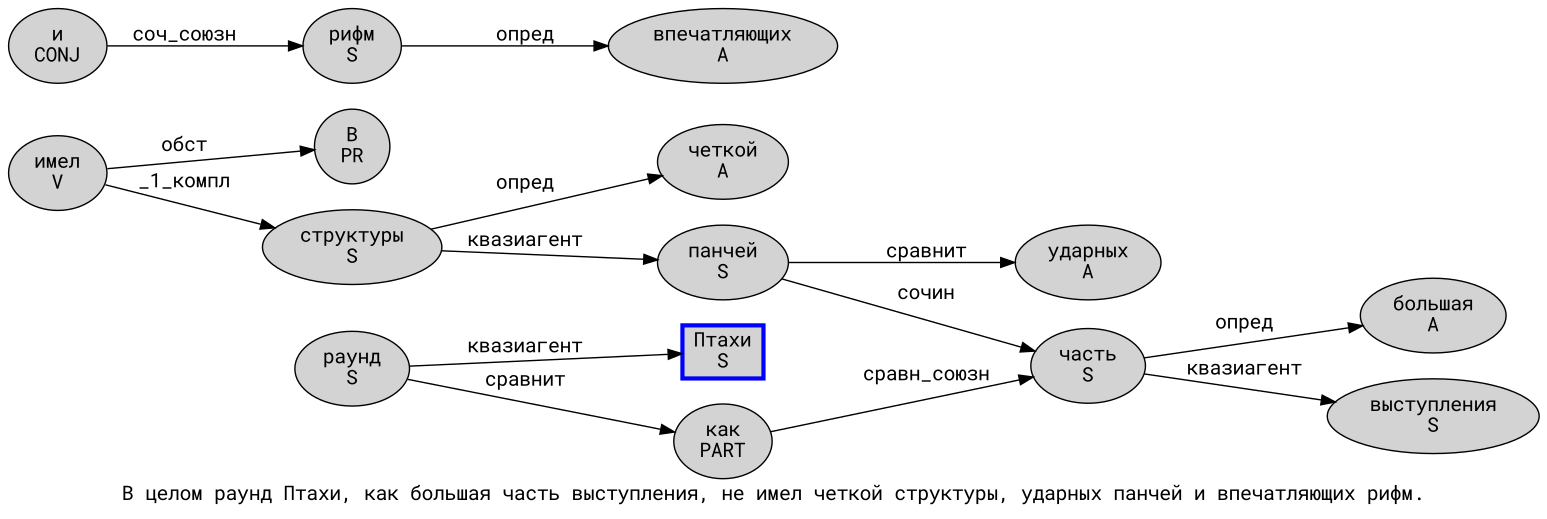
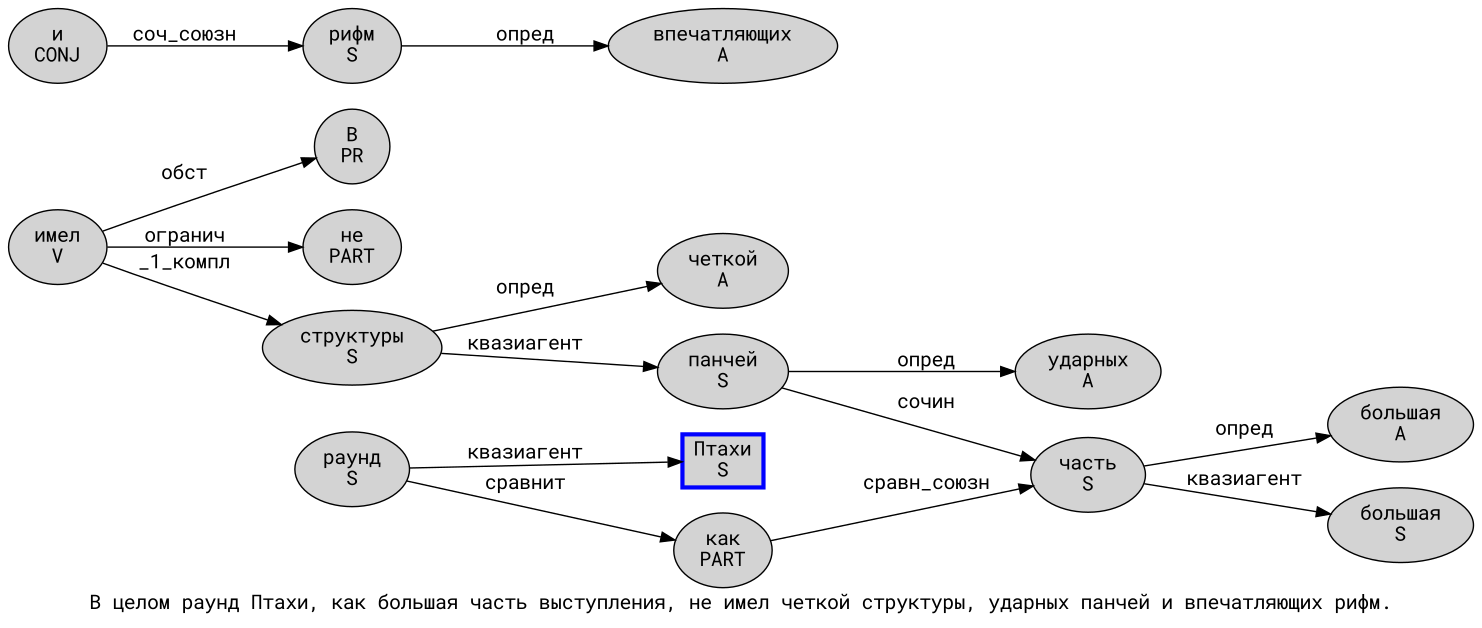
node "не PART": added
edge "панчей S" -> "ударных A": label "сравнит" -> "опред"
node "выступления S": label "выступления S" -> "большая S"
